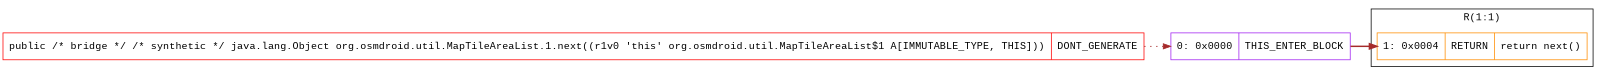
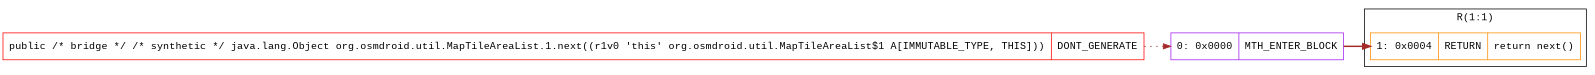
node "0: 0x0000": text "THIS_ENTER_BLOCK" -> "MTH_ENTER_BLOCK"
